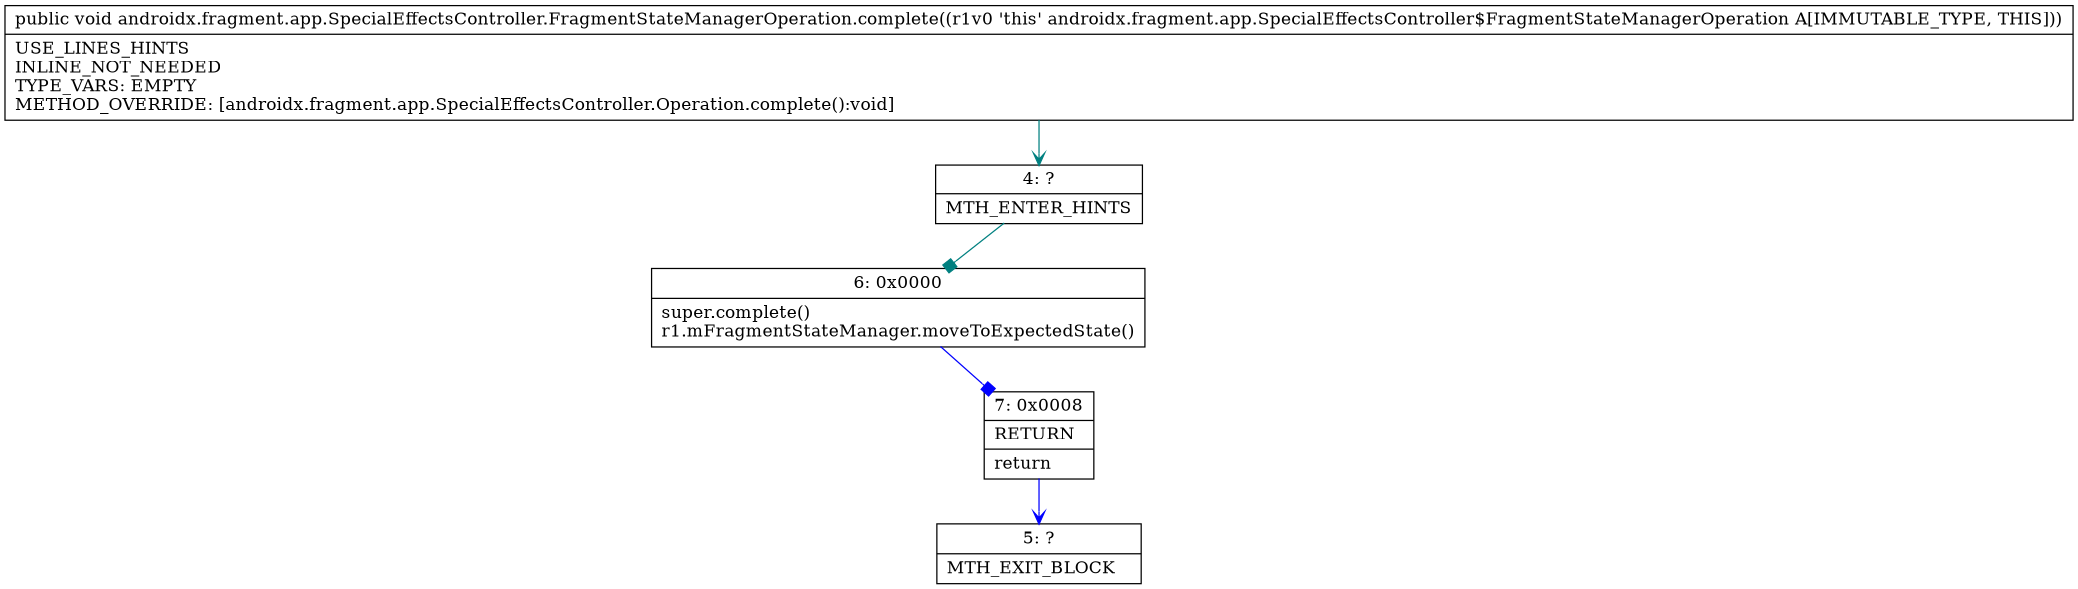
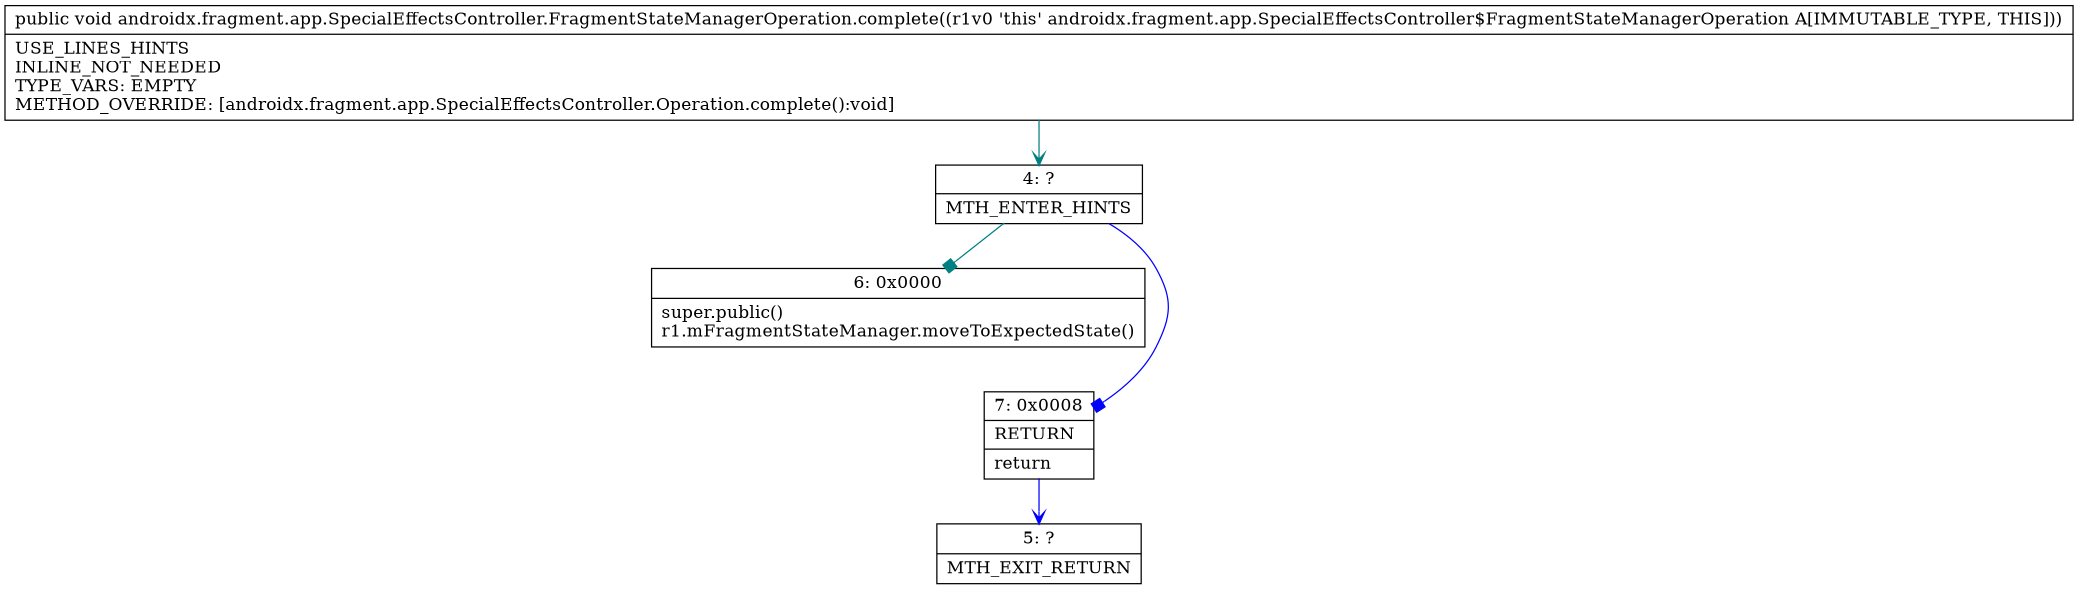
node "6: 0x0000": text "super.complete()" -> "super.public()"
edge "6: 0x0000" -> "7: 0x0008": now "4: ?" -> "7: 0x0008"
node "5: ?": text "MTH_EXIT_BLOCK" -> "MTH_EXIT_RETURN"
